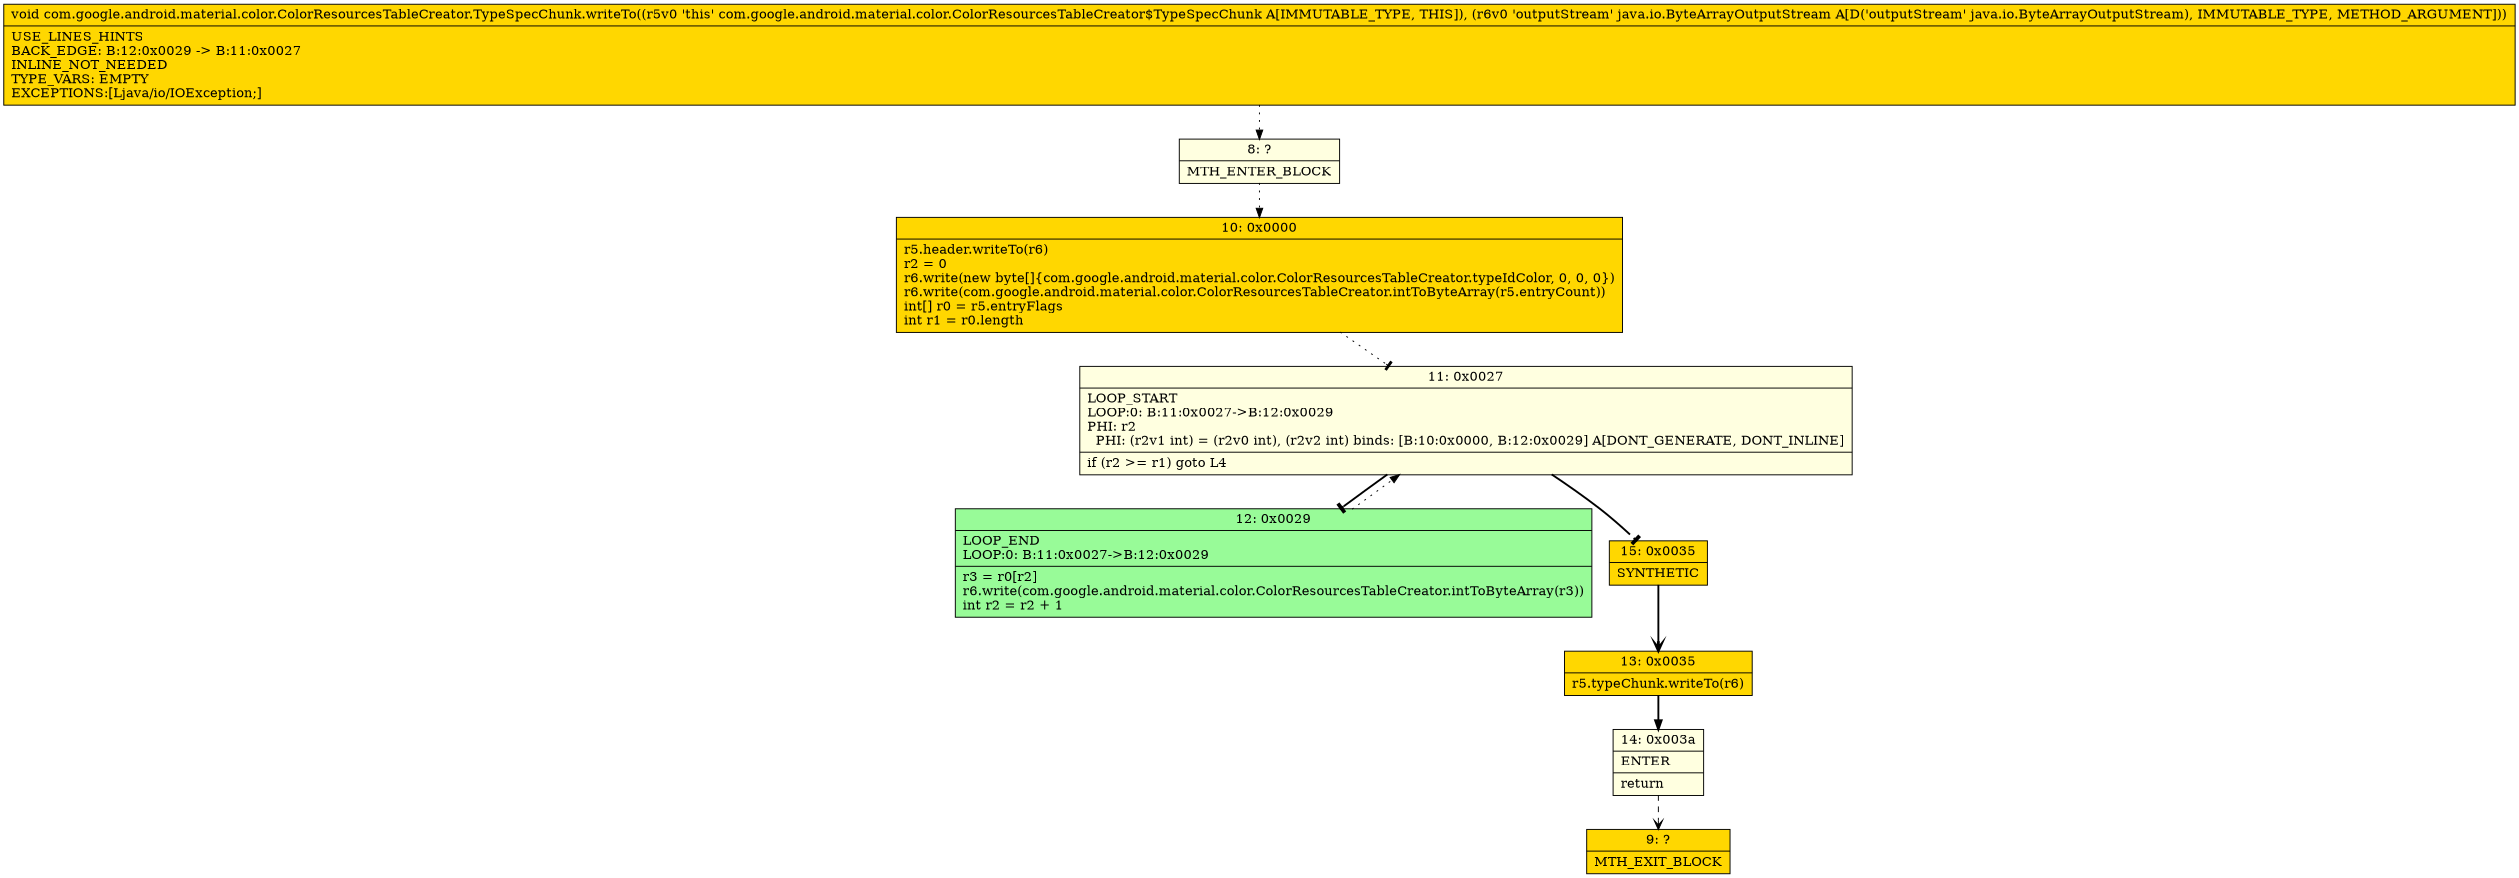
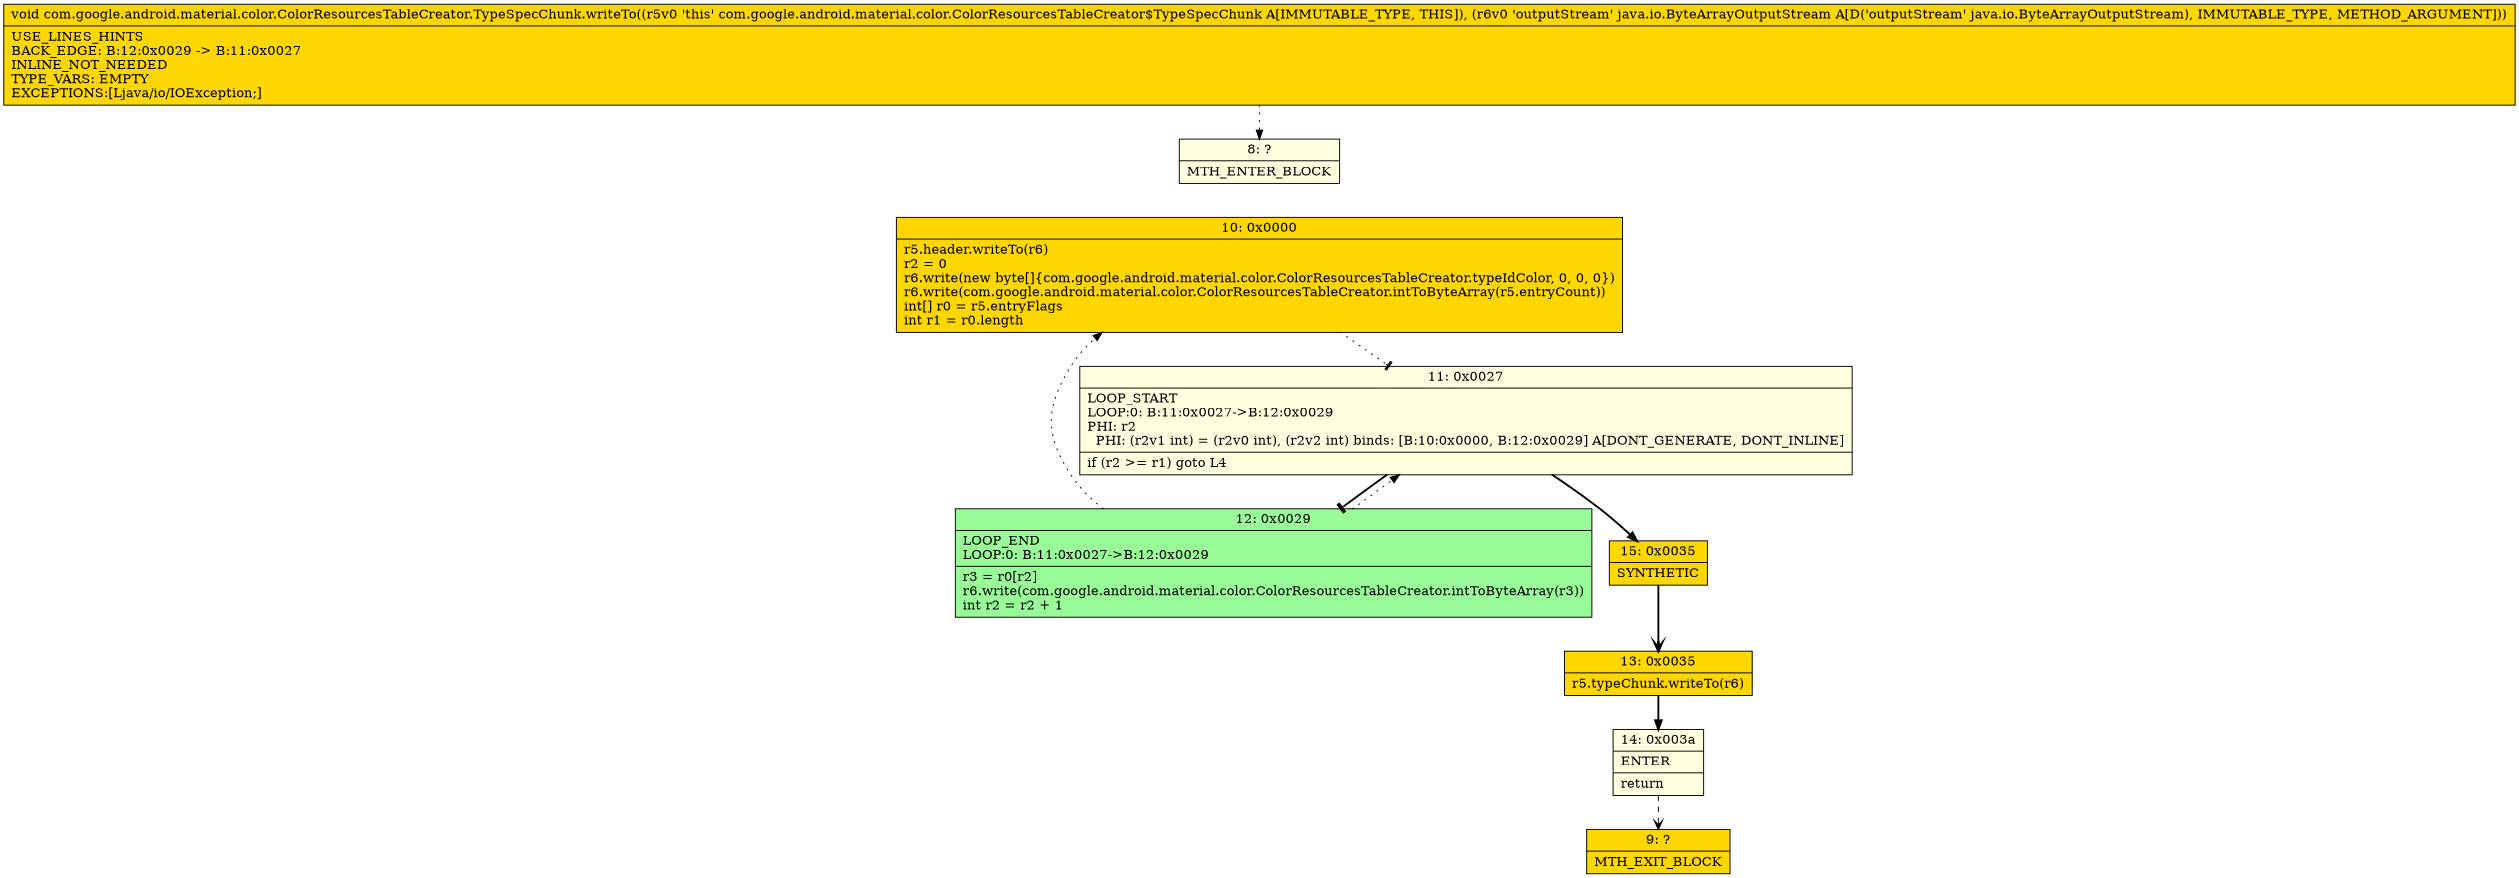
edge "8: ?" -> "10: 0x0000": now "12: 0x0029" -> "10: 0x0000"
edge "11: 0x0027" -> "15: 0x0035": arrowhead tee -> normal
